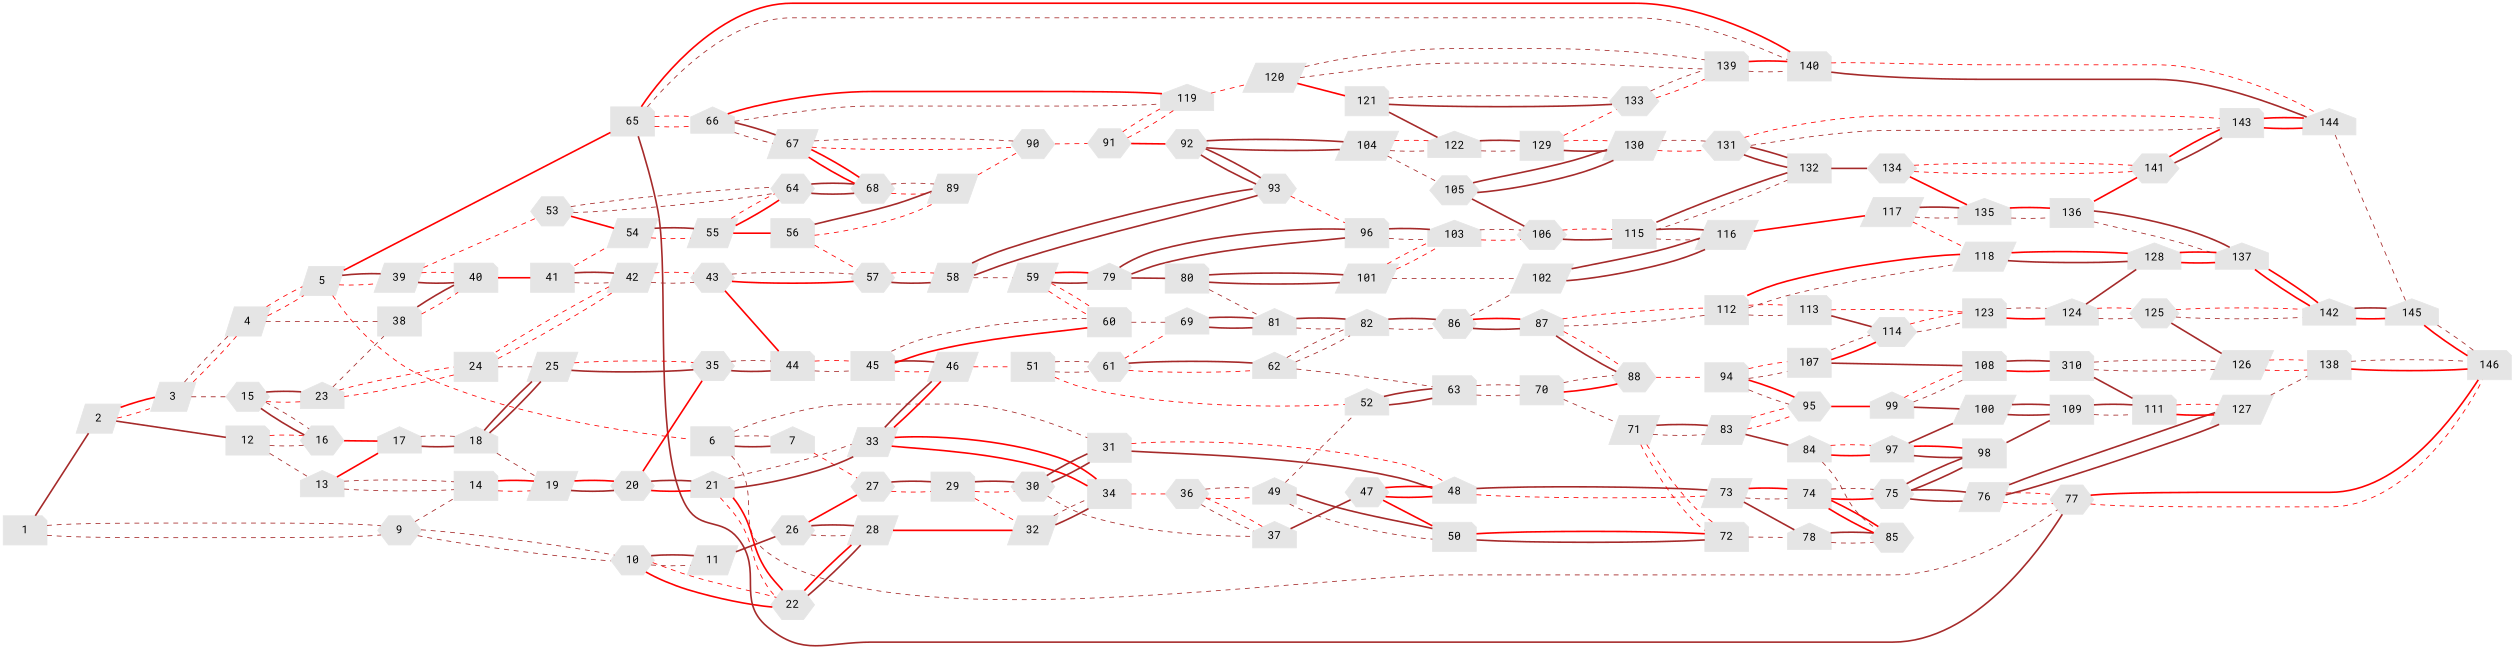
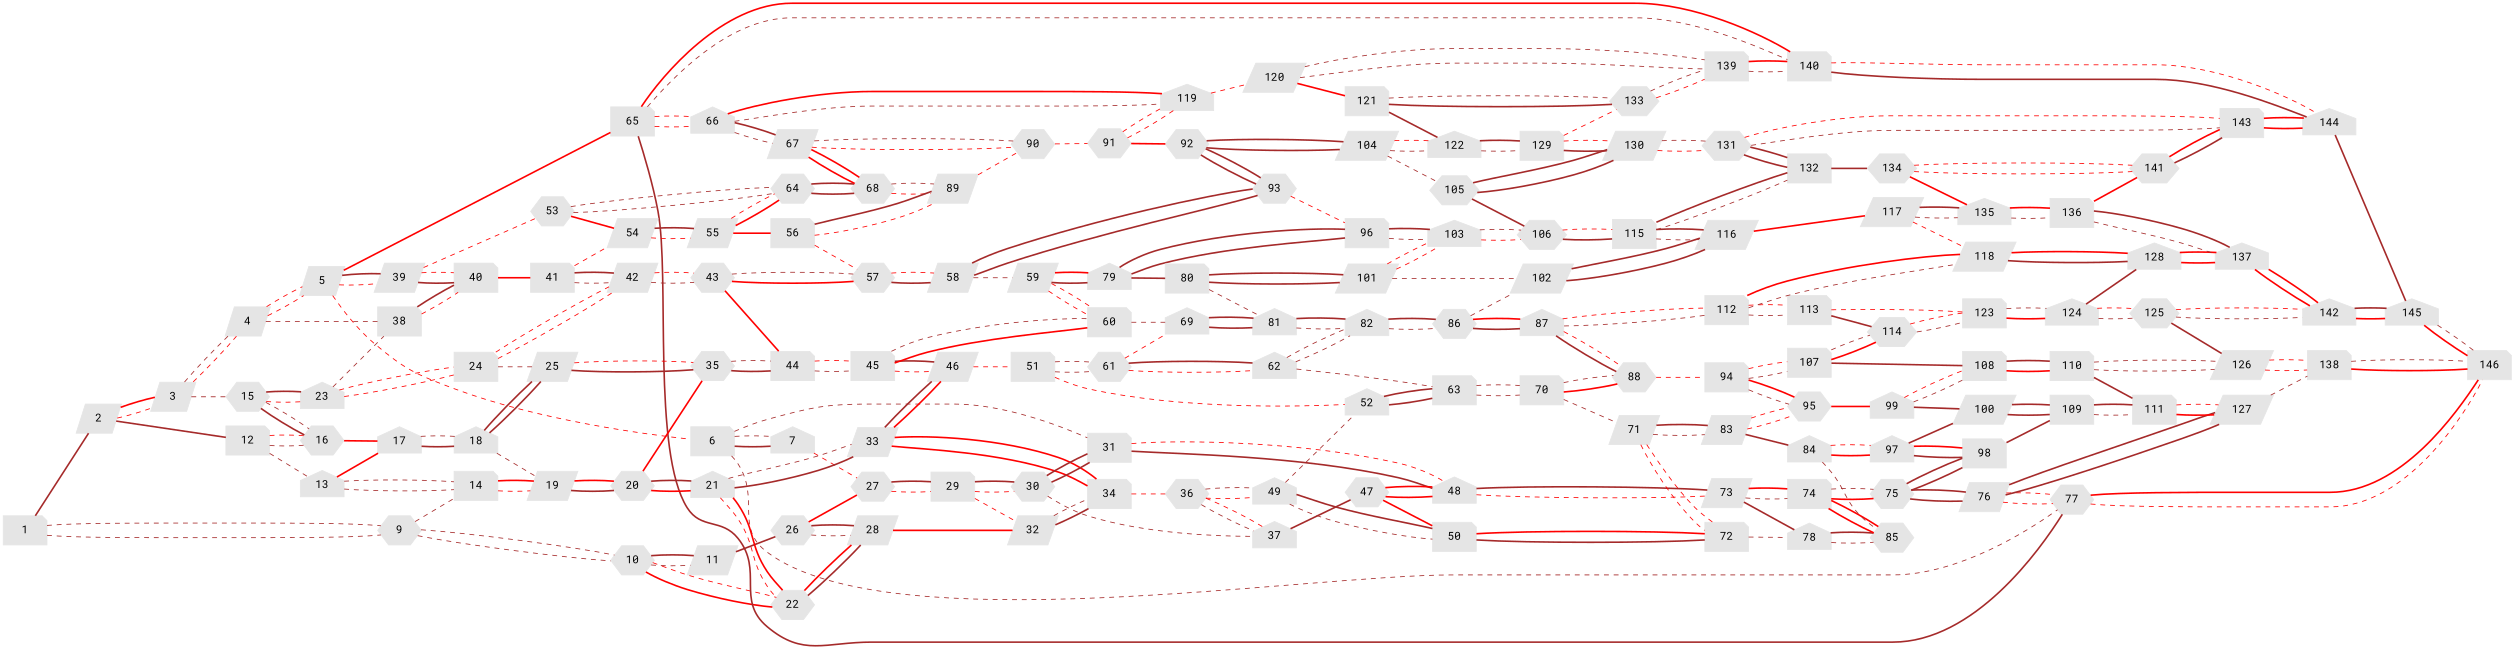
edge "144" -- "145": style dashed -> bold
node "310": label "310" -> "110"
